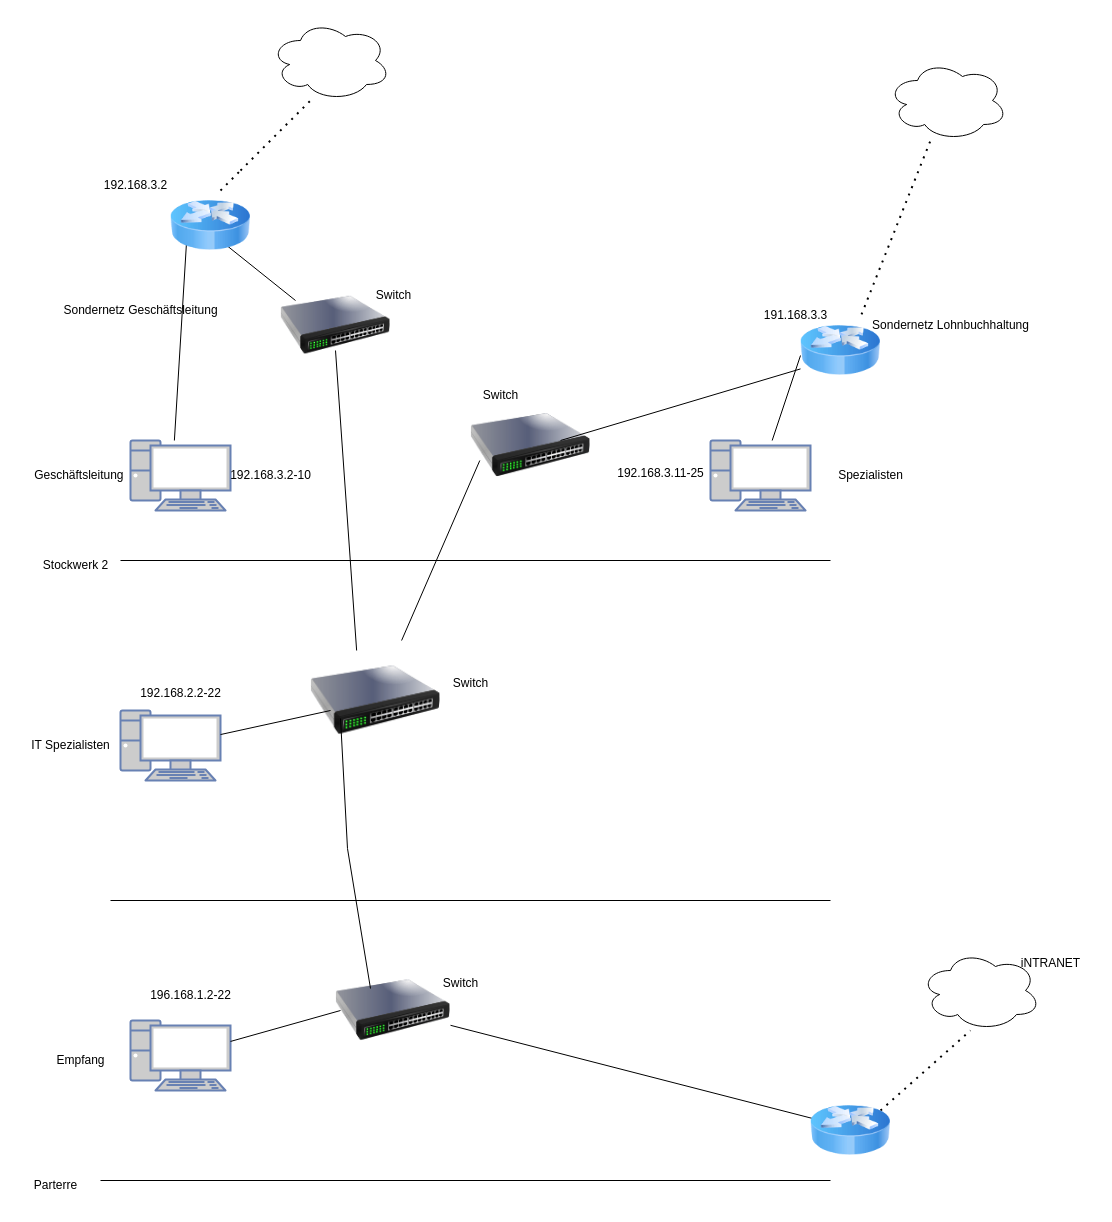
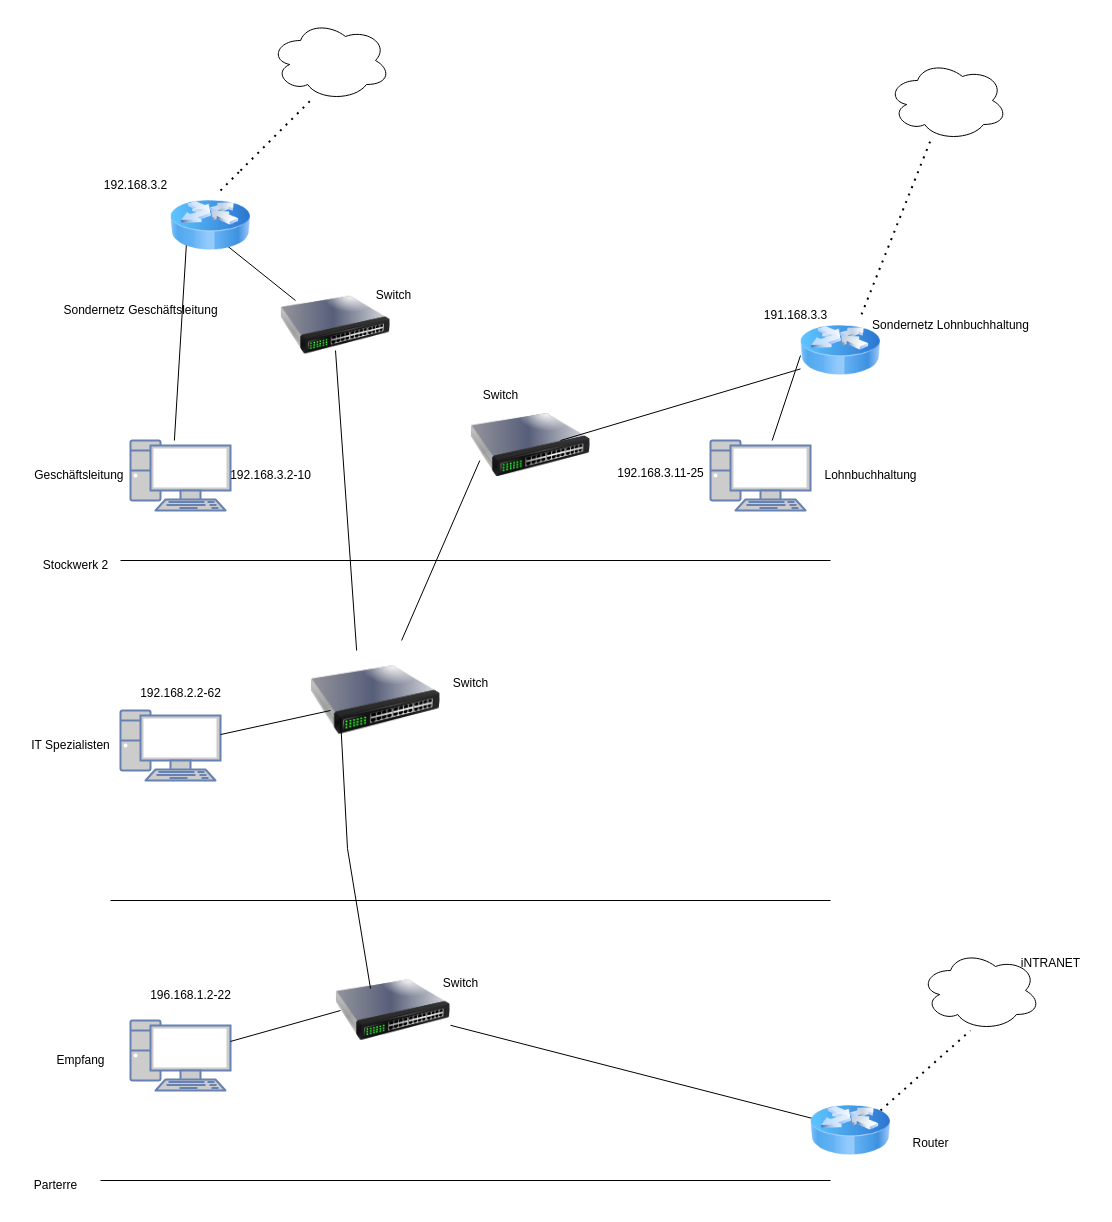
node "Spezialisten": label "Spezialisten" -> "Lohnbuchhaltung"
node "192.168.2.2-22": label "192.168.2.2-22" -> "192.168.2.2-62"
node "Router": added
